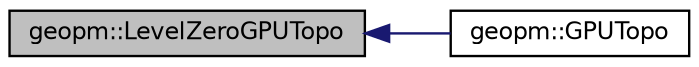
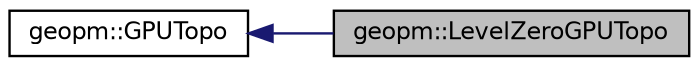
edge "geopm::GPUTopo" -> "geopm::LevelZeroGPUTopo": reversed
